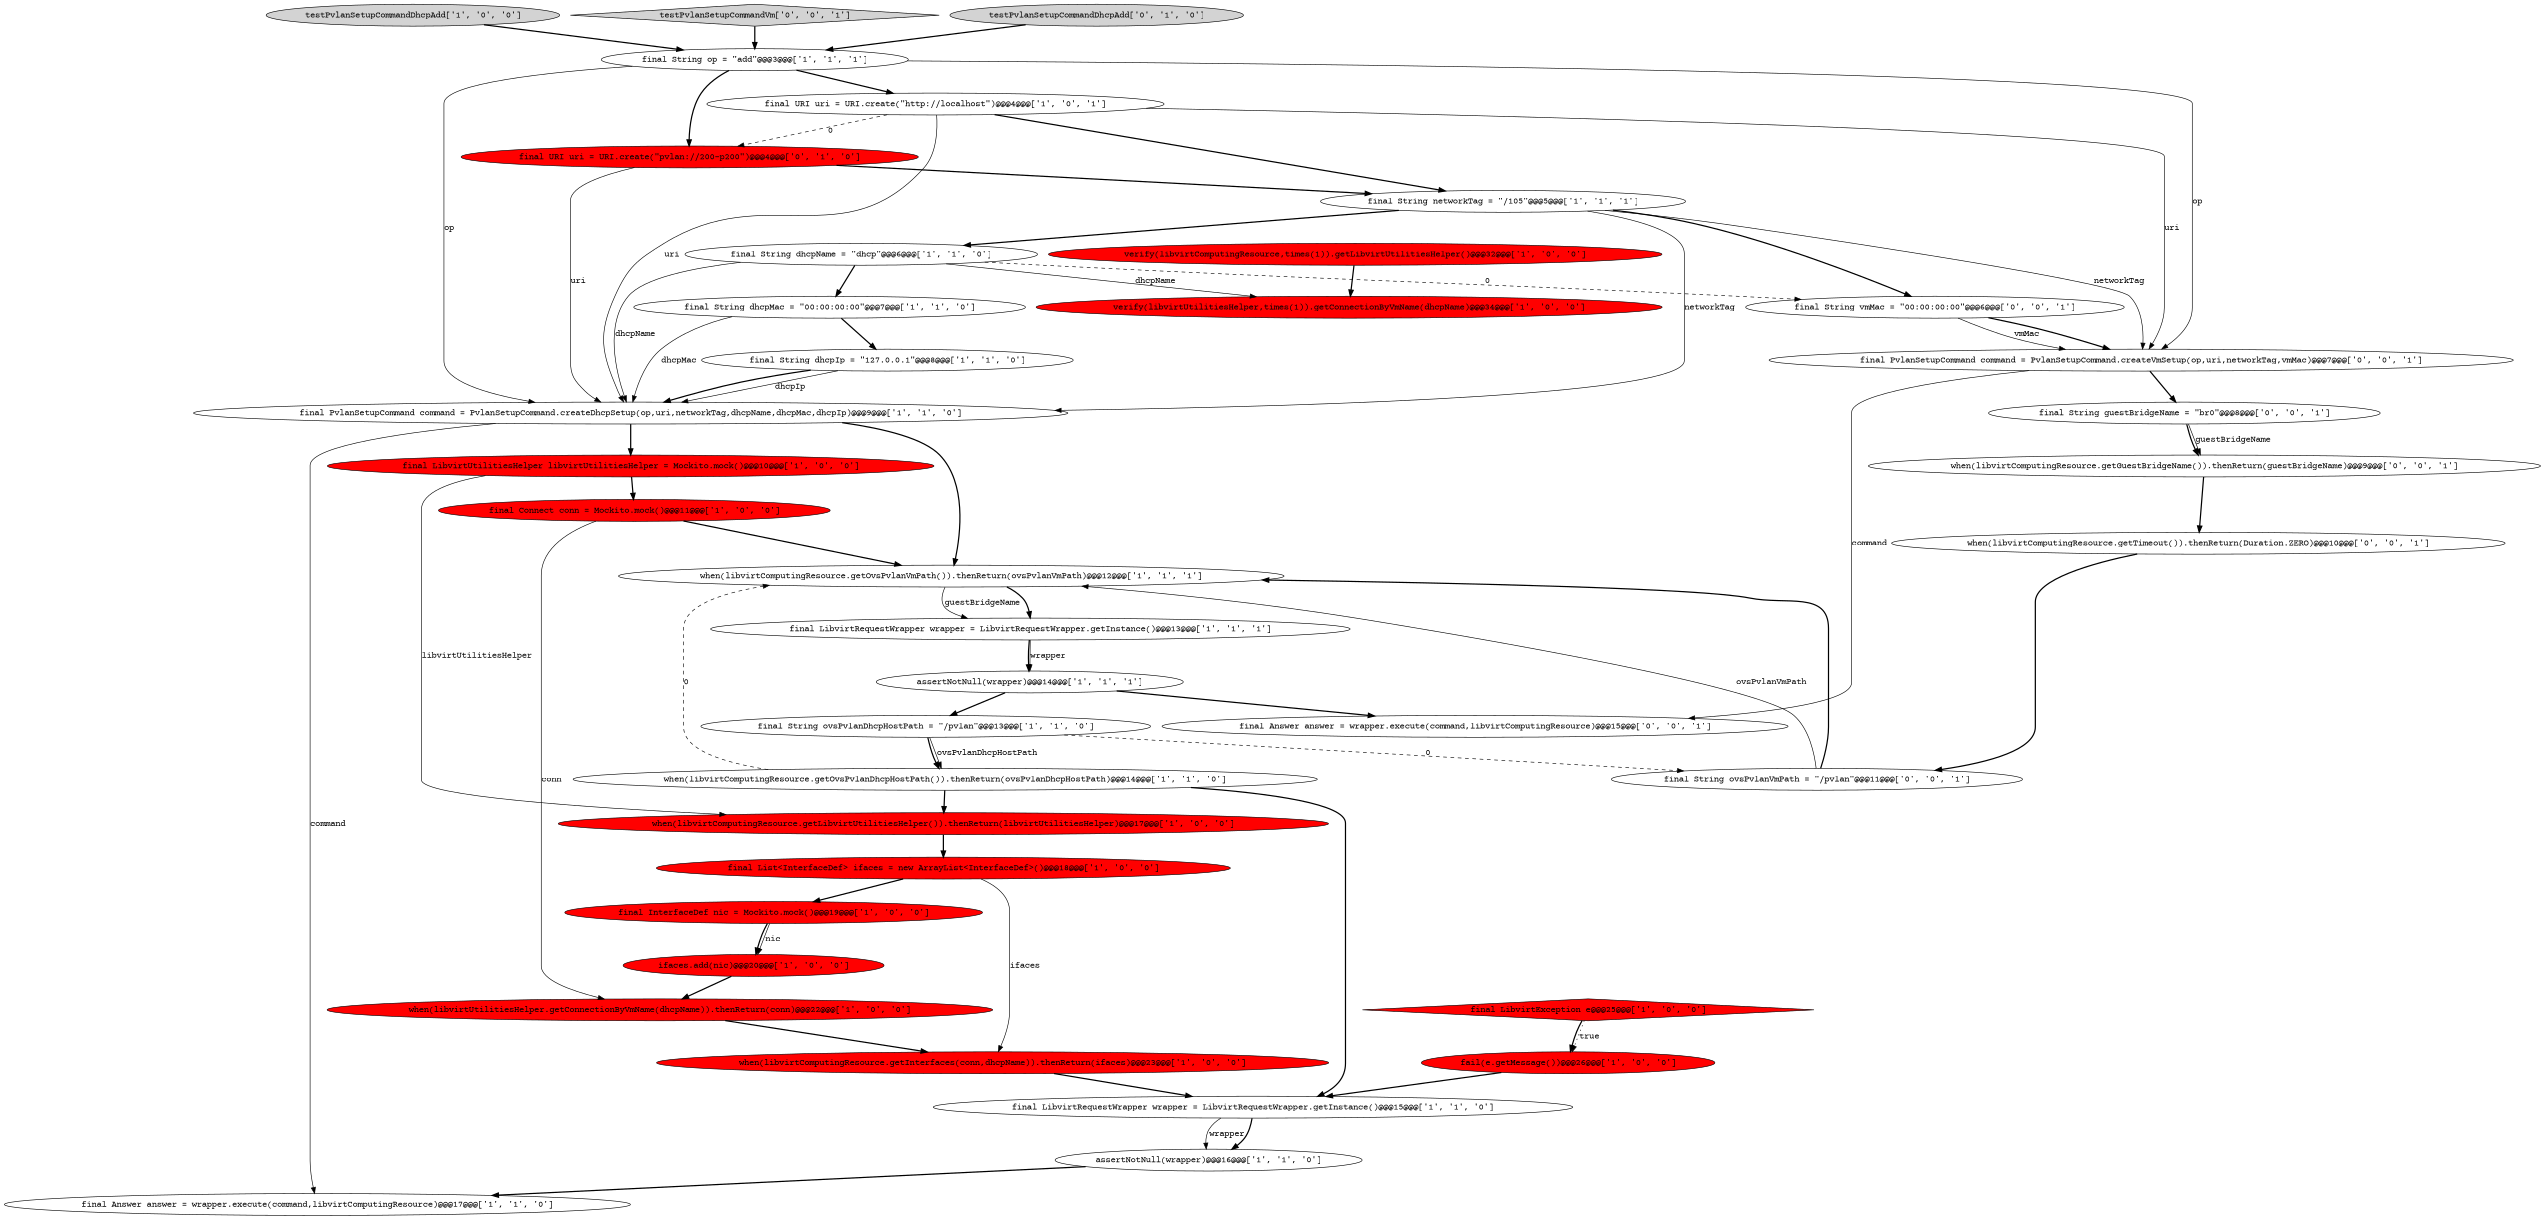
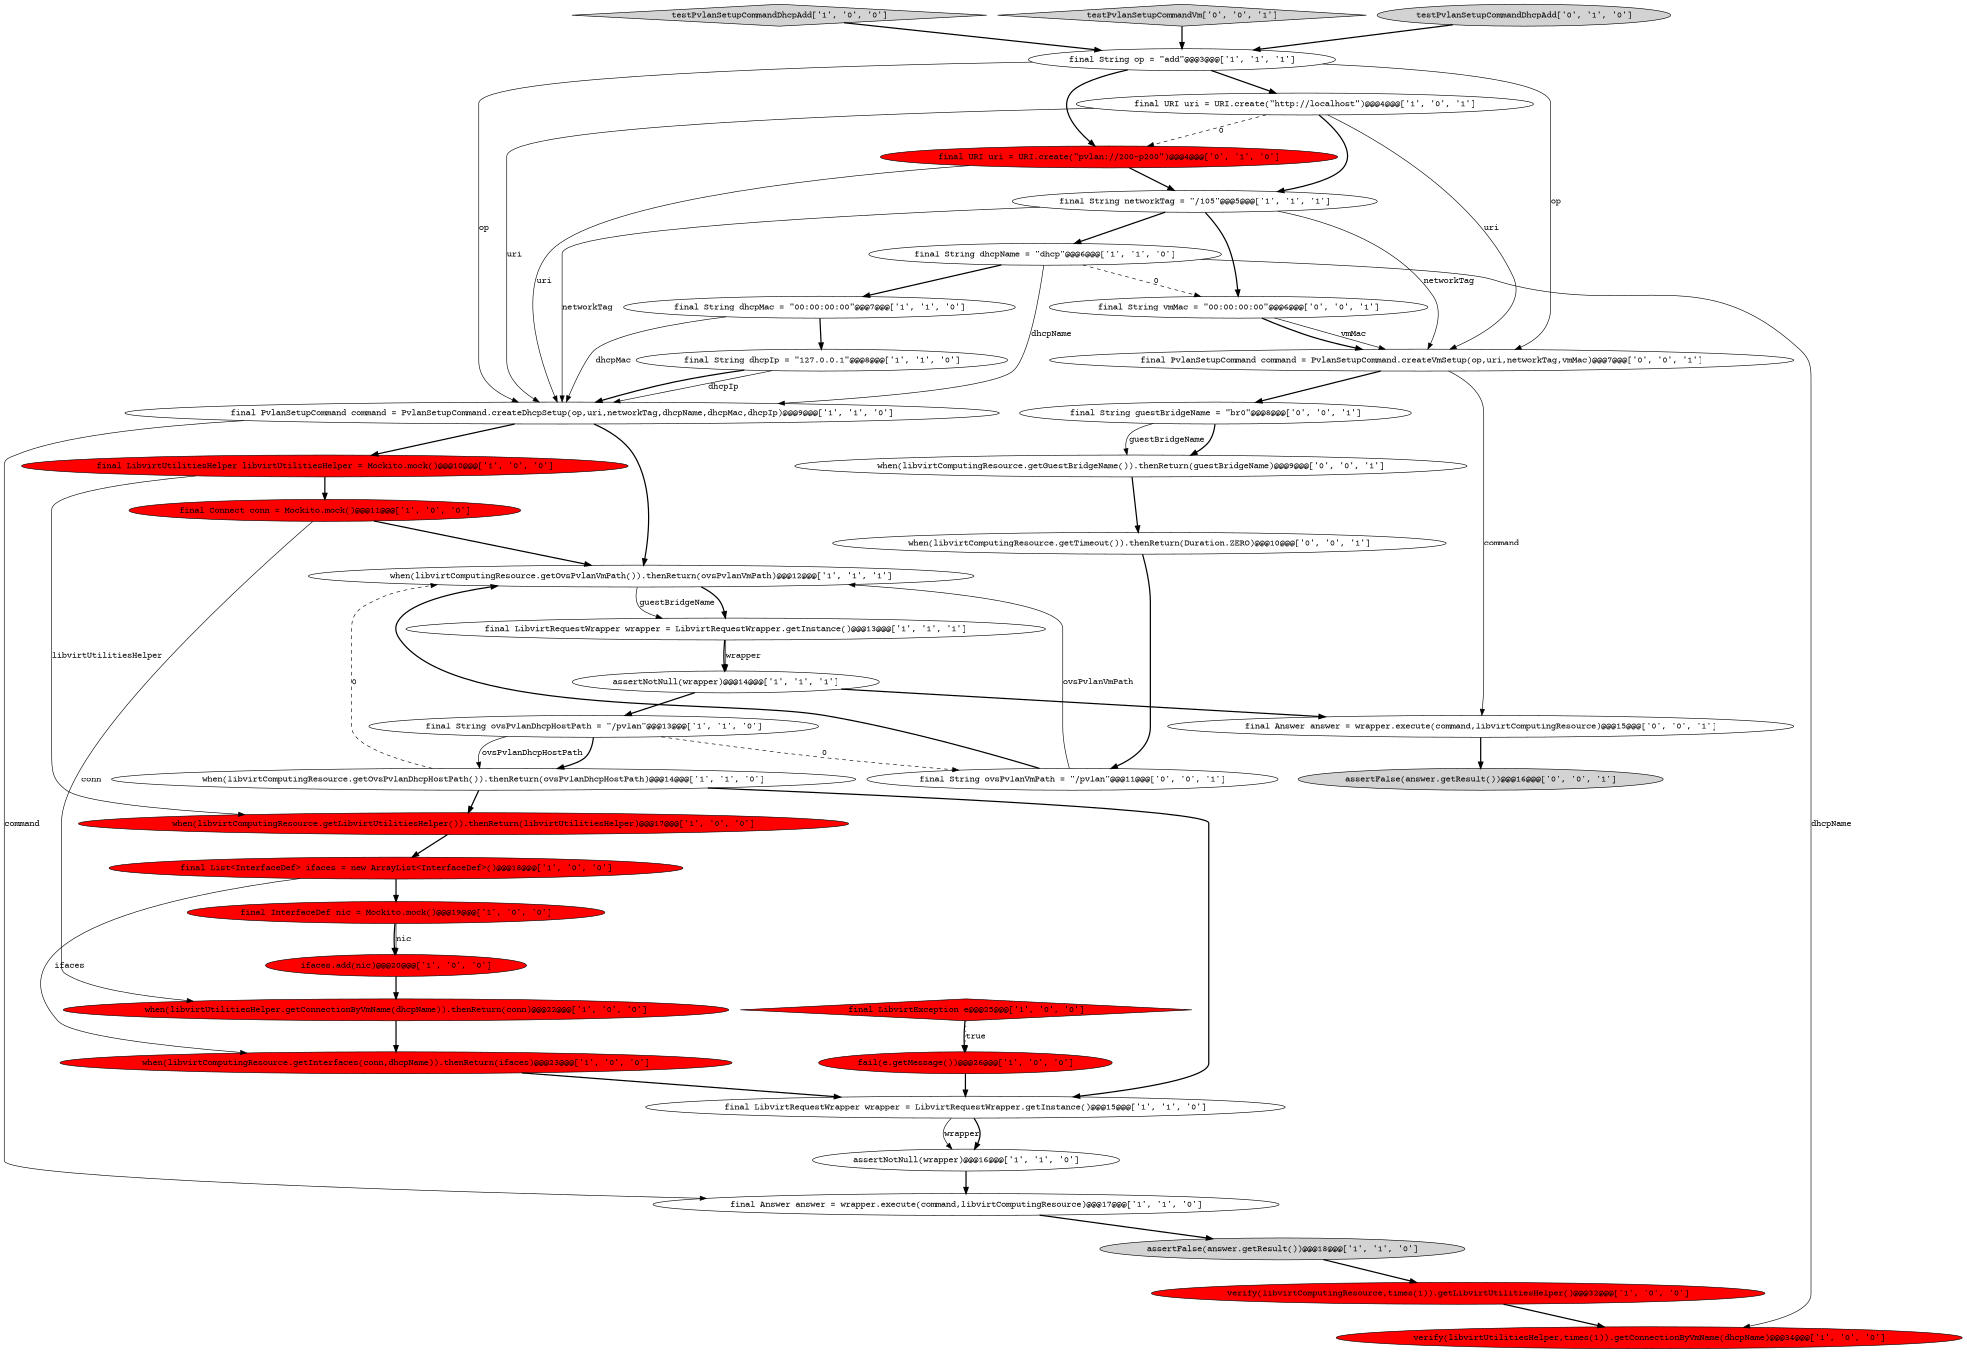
node "testPvlanSetupCommandDhcpAdd['1', '0', '0']": shape ellipse -> diamond
node "assertFalse(answer.getResult())@@@16@@@['0', '0', '1']": added
node "assertFalse(answer.getResult())@@@18@@@['1', '1', '0']": added
